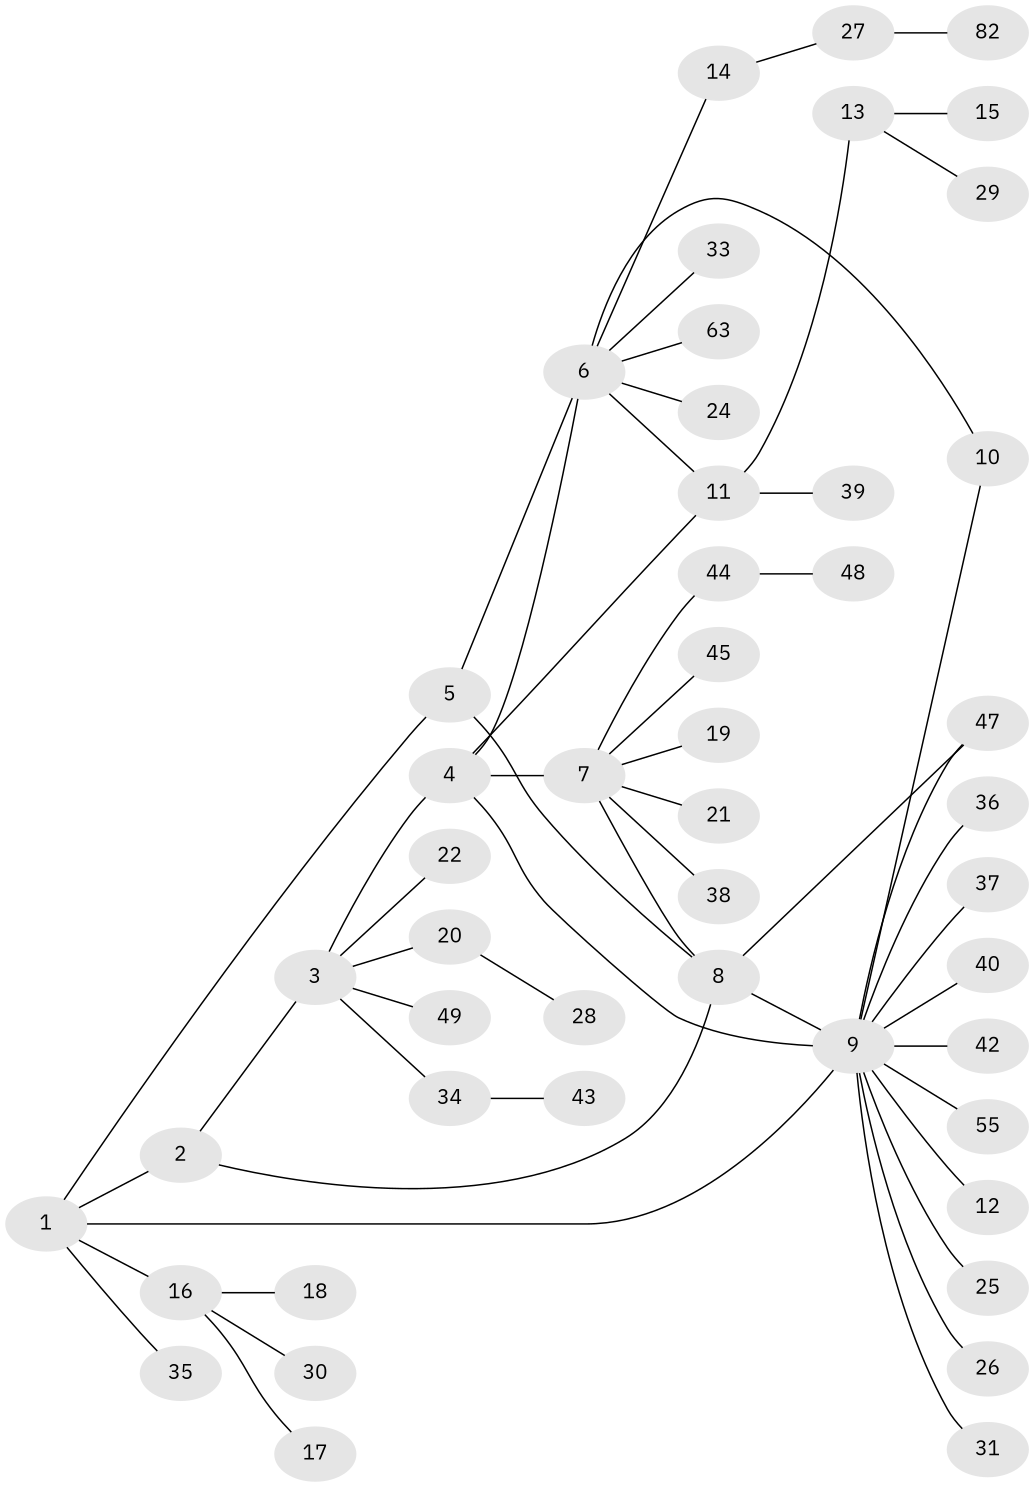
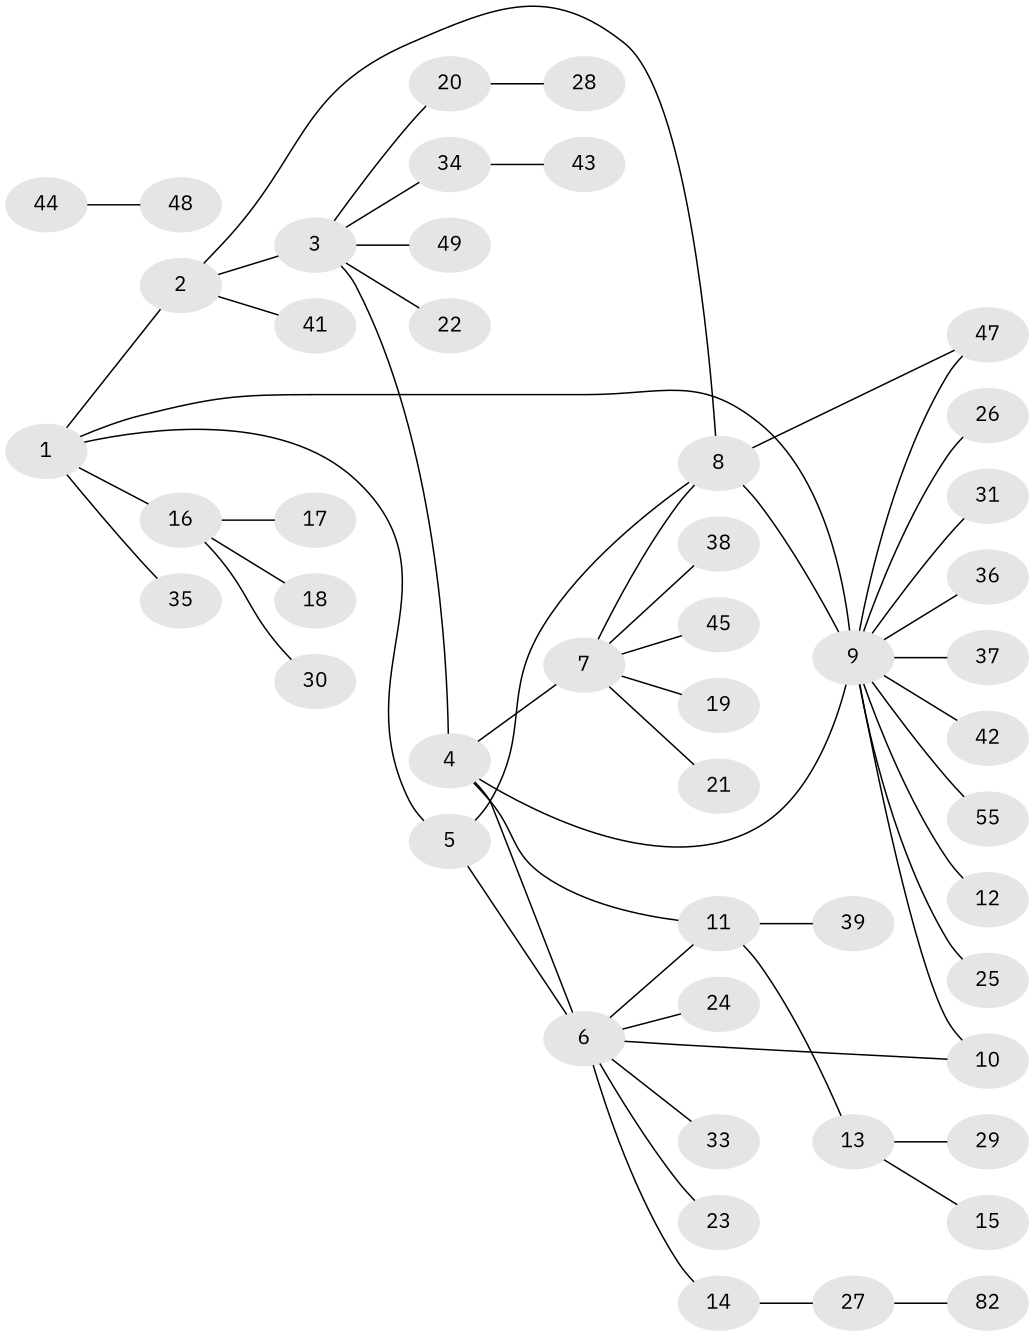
node "41": added
node "63": label "63" -> "23"
edge "44" -- "7": removed
node "40": removed
